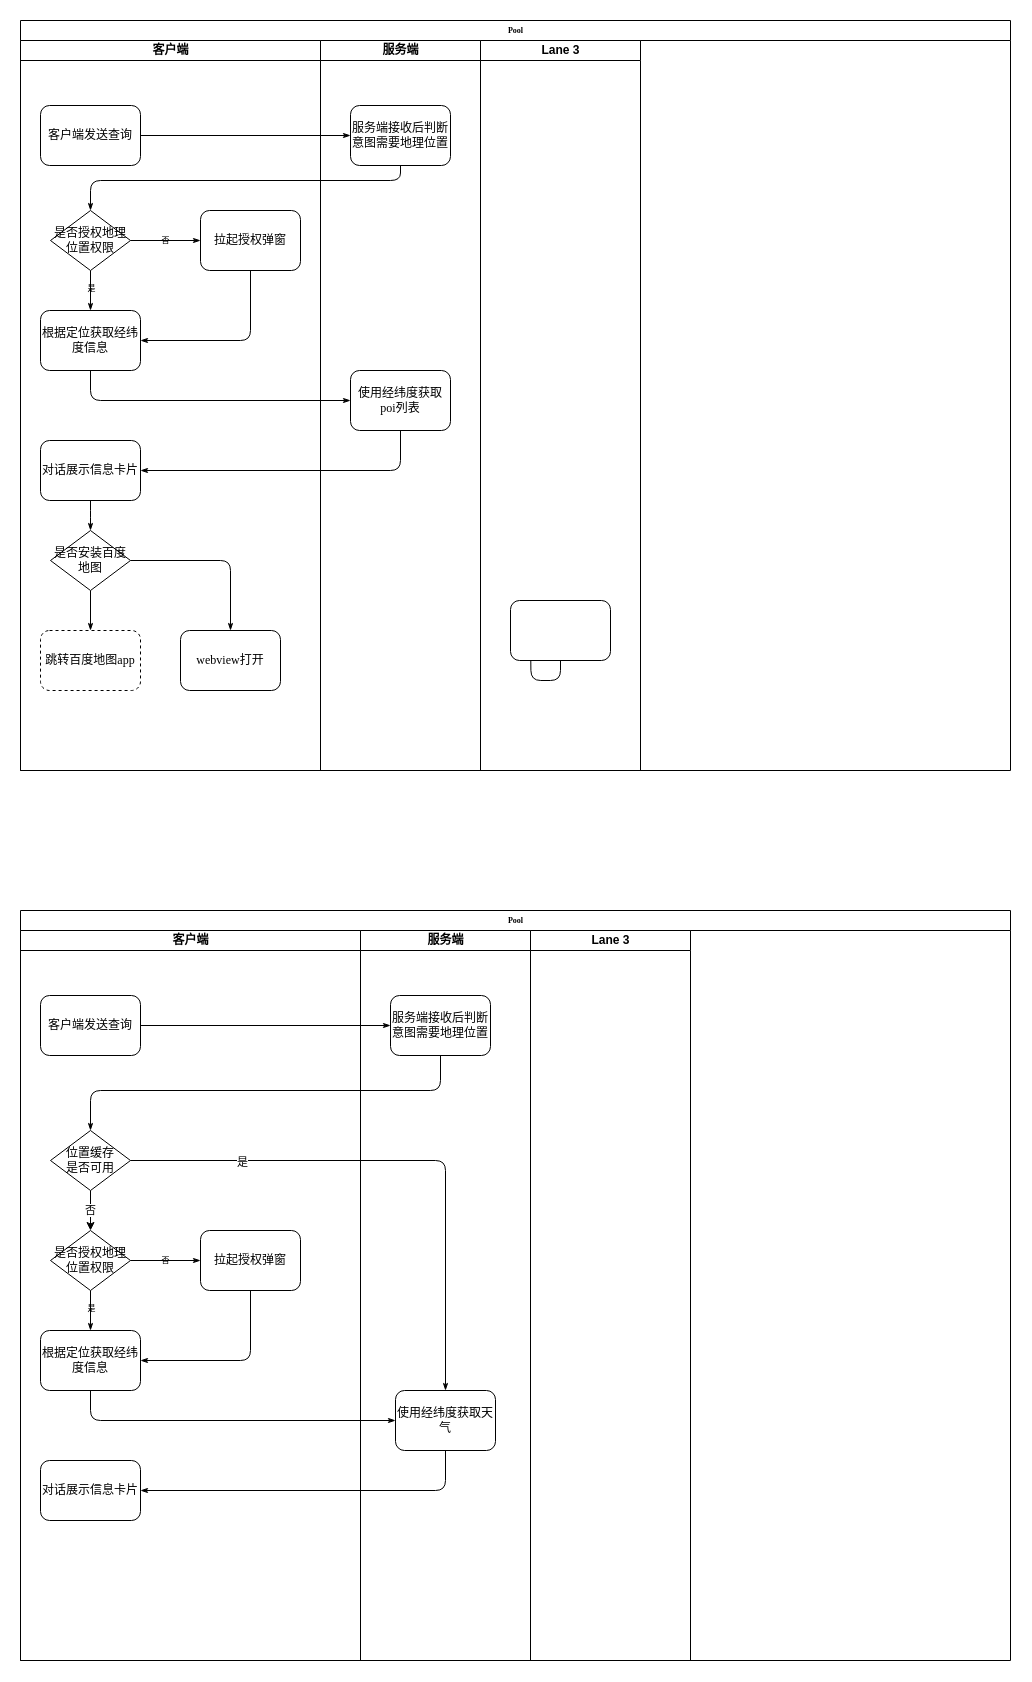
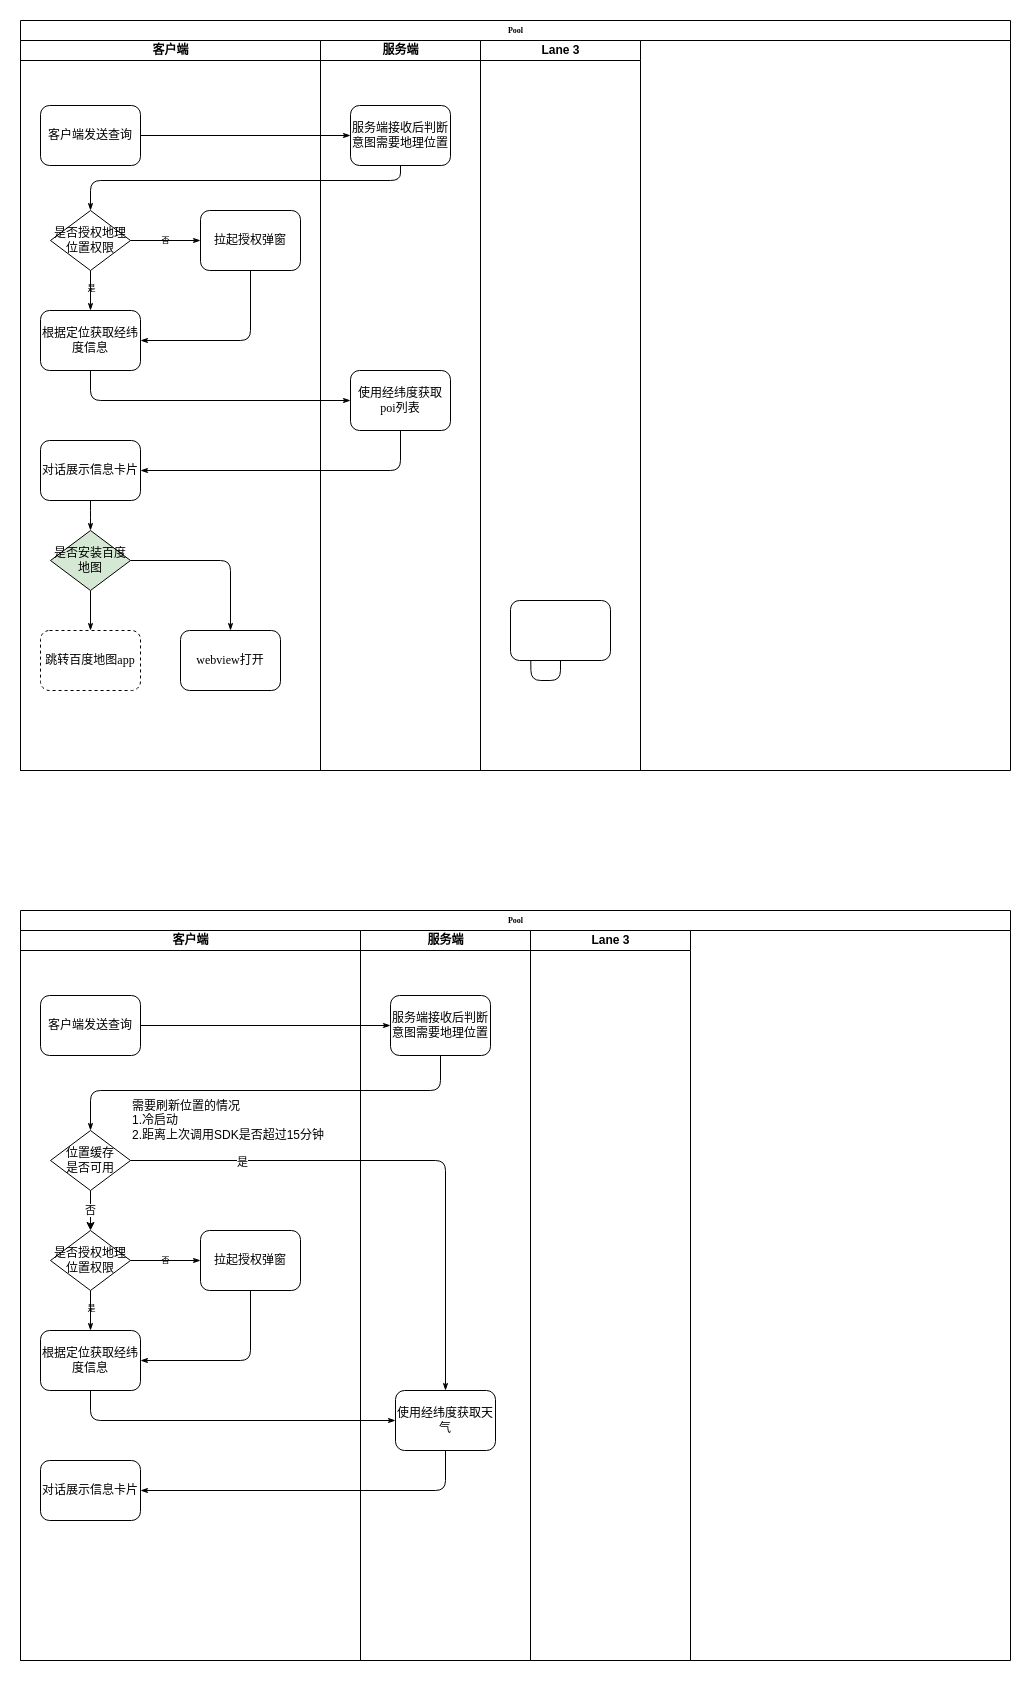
node "是否安装百度地图": fillcolor #ffffff -> #d5e8d4
node "需要刷新位置的情况 1.冷启动 2.距离上次调用SDK是否超过15分钟": added
